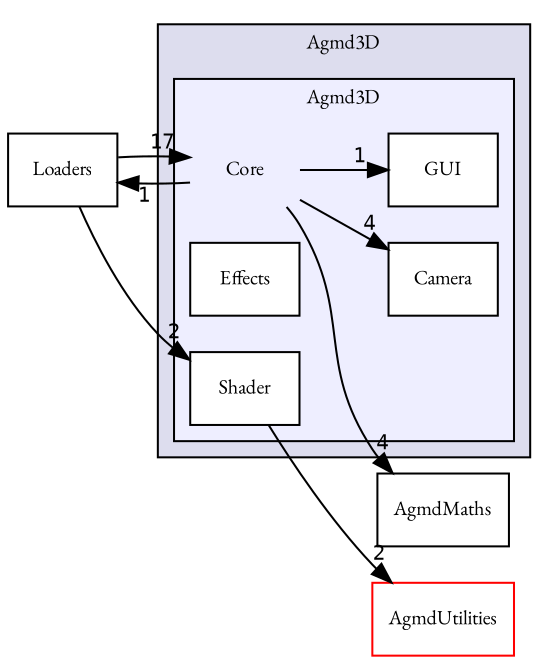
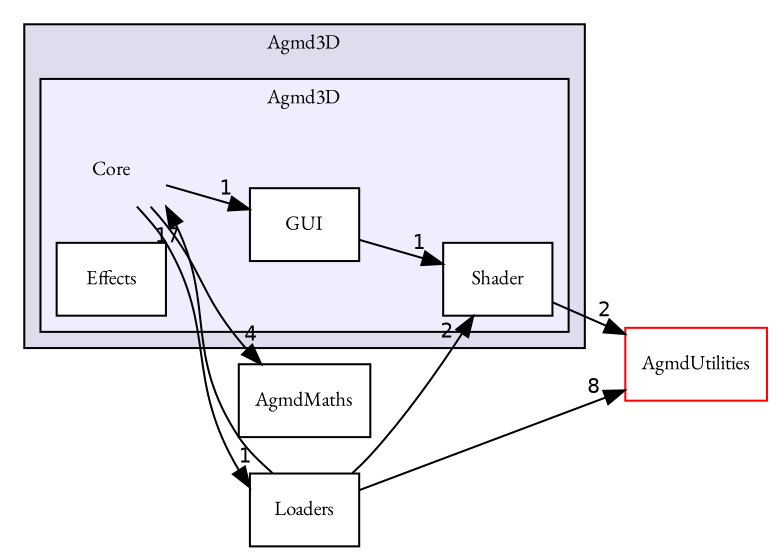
edge "GUI" -> "Shader": added
node "Camera": removed
edge "Loaders" -> "AgmdUtilities": added
